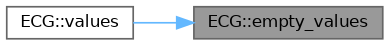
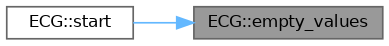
node "ECG::values": label "ECG::values" -> "ECG::start"
